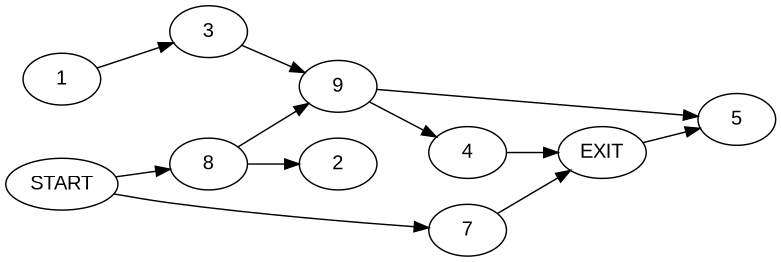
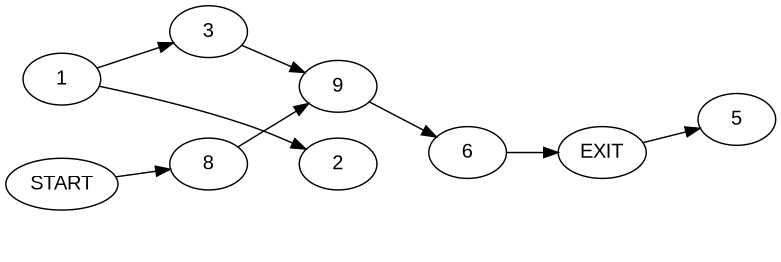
edge "9" -> "5": removed
node "4": label "4" -> "6"
edge "8" -> "2": now "1" -> "2"
node "7": removed
